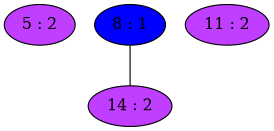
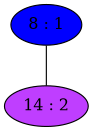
node "5 : 2": removed
node "11 : 2": removed
